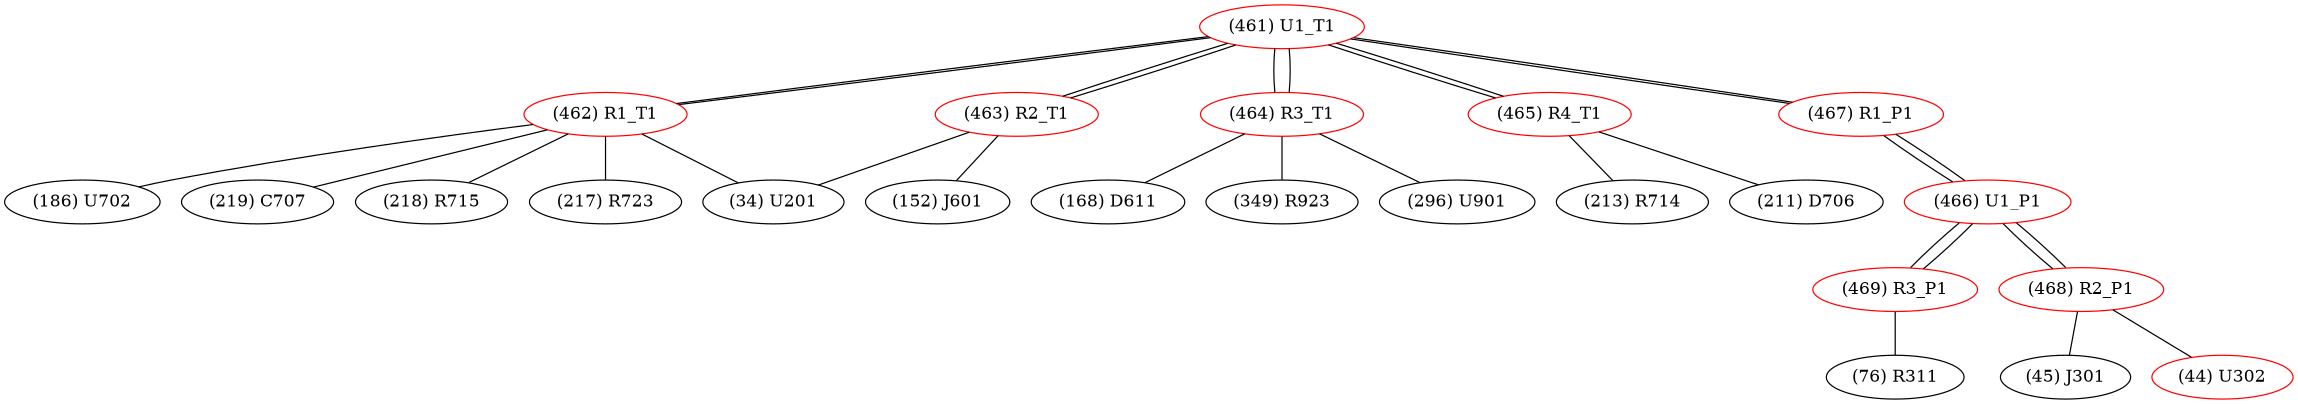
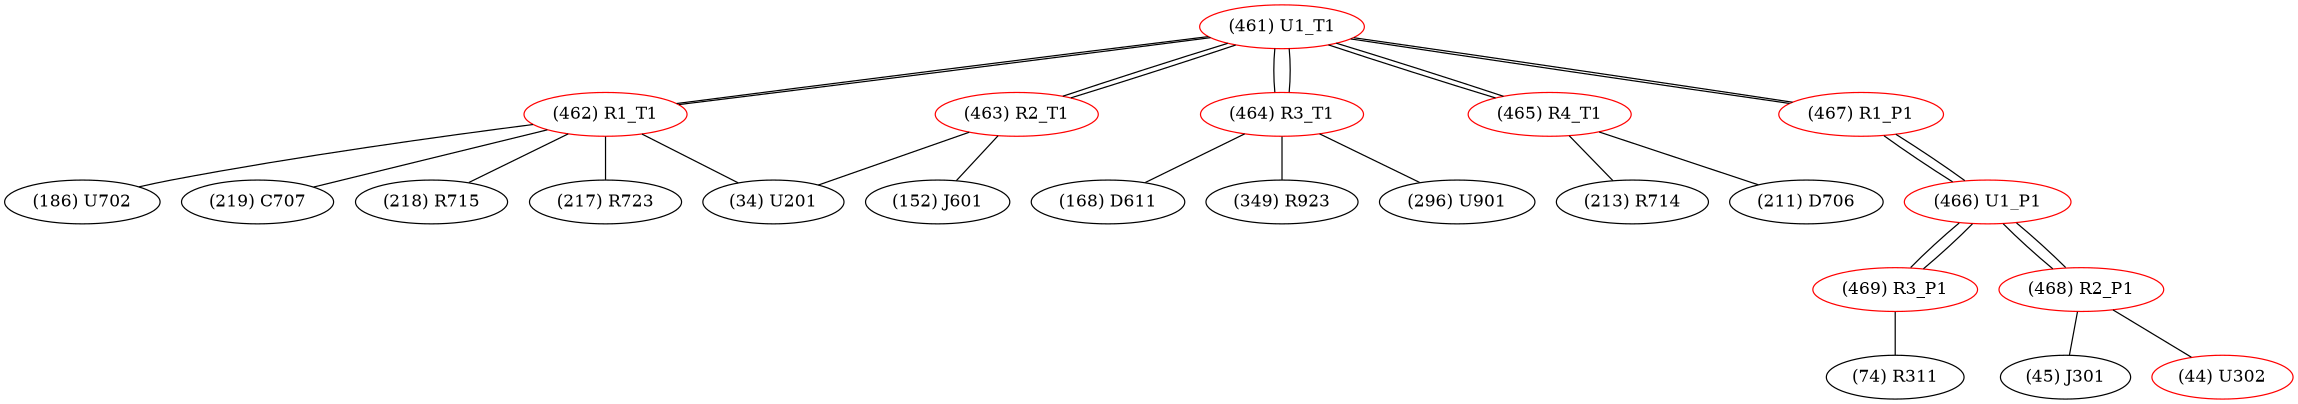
node "(76) R311": label "(76) R311" -> "(74) R311"
